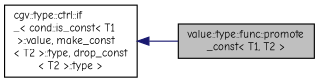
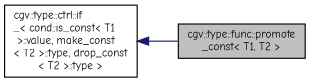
node "value::type::func::promote _const< T1, T2 >": label "value::type::func::promote _const< T1, T2 >" -> "cgv::type::func::promote _const< T1, T2 >"
